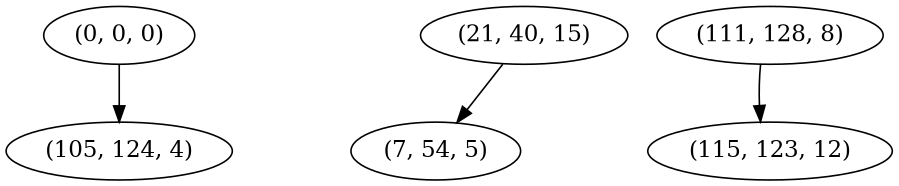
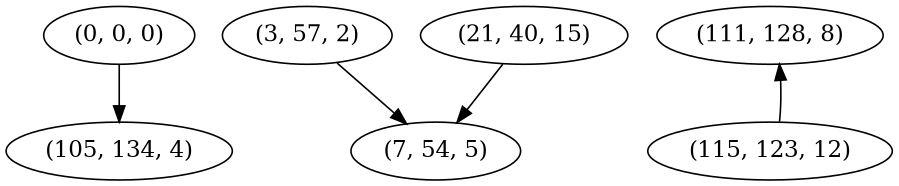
node "(3, 57, 2)": added
edge "(111, 128, 8)" -> "(115, 123, 12)": reversed
node "(105, 124, 4)": label "(105, 124, 4)" -> "(105, 134, 4)"
